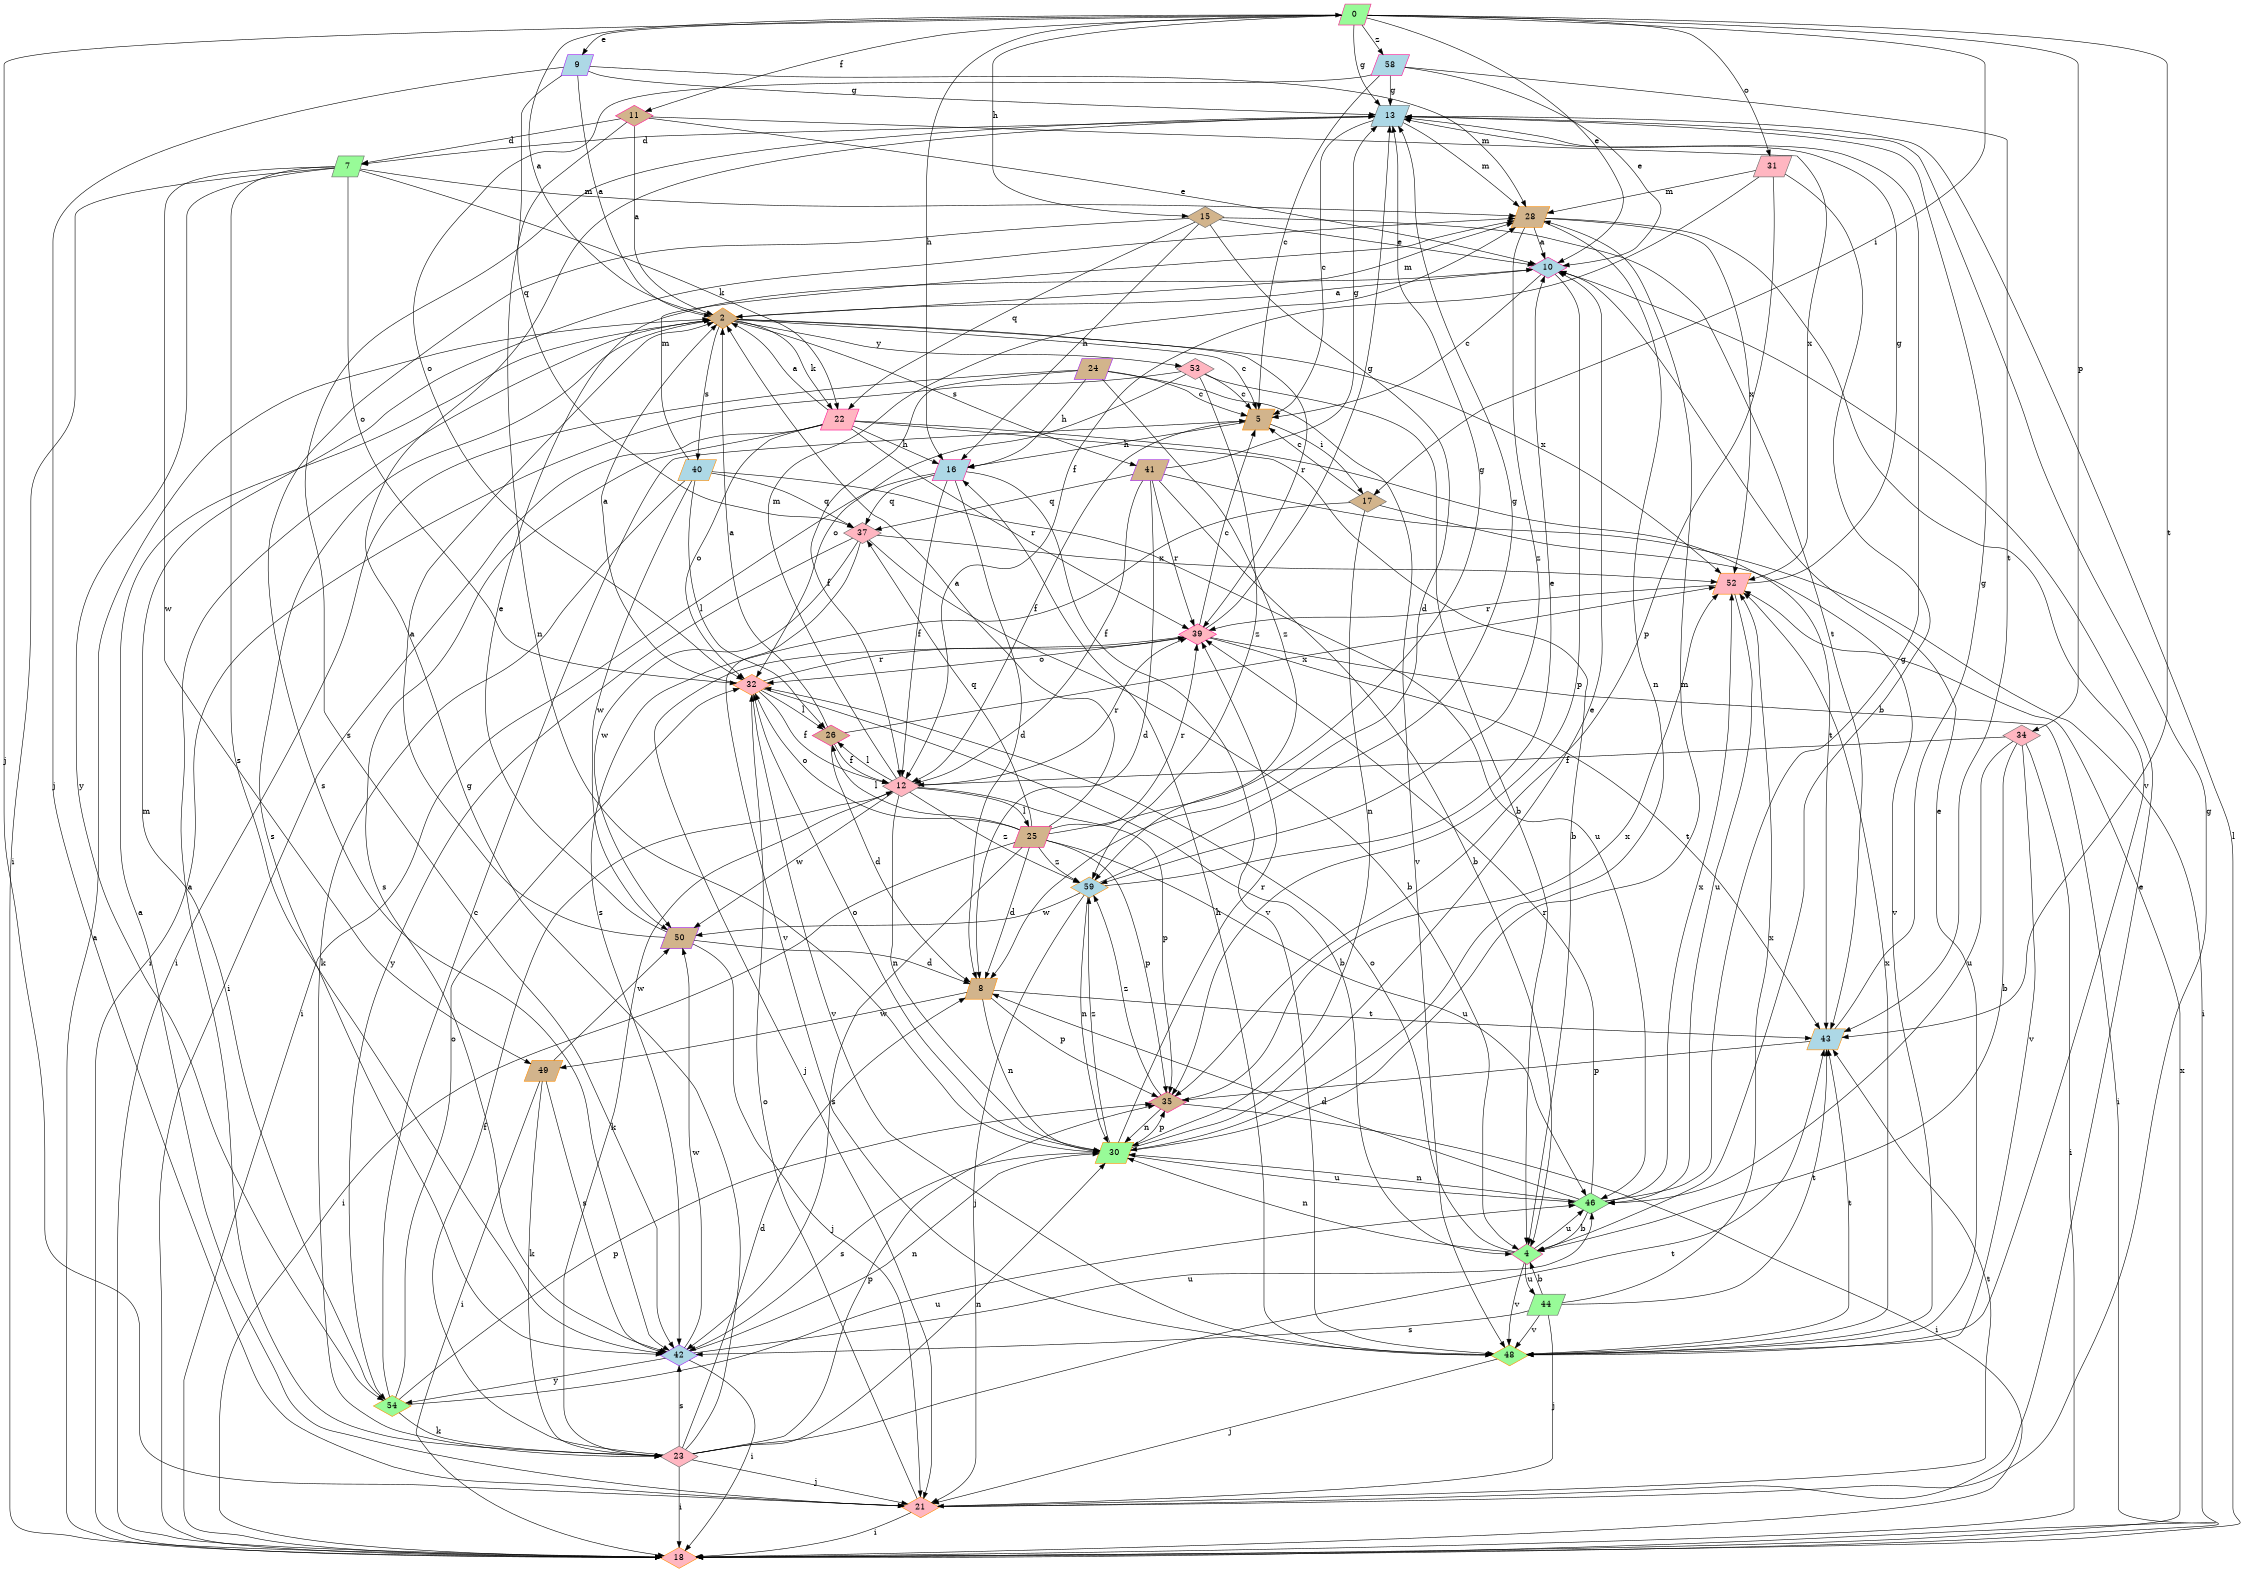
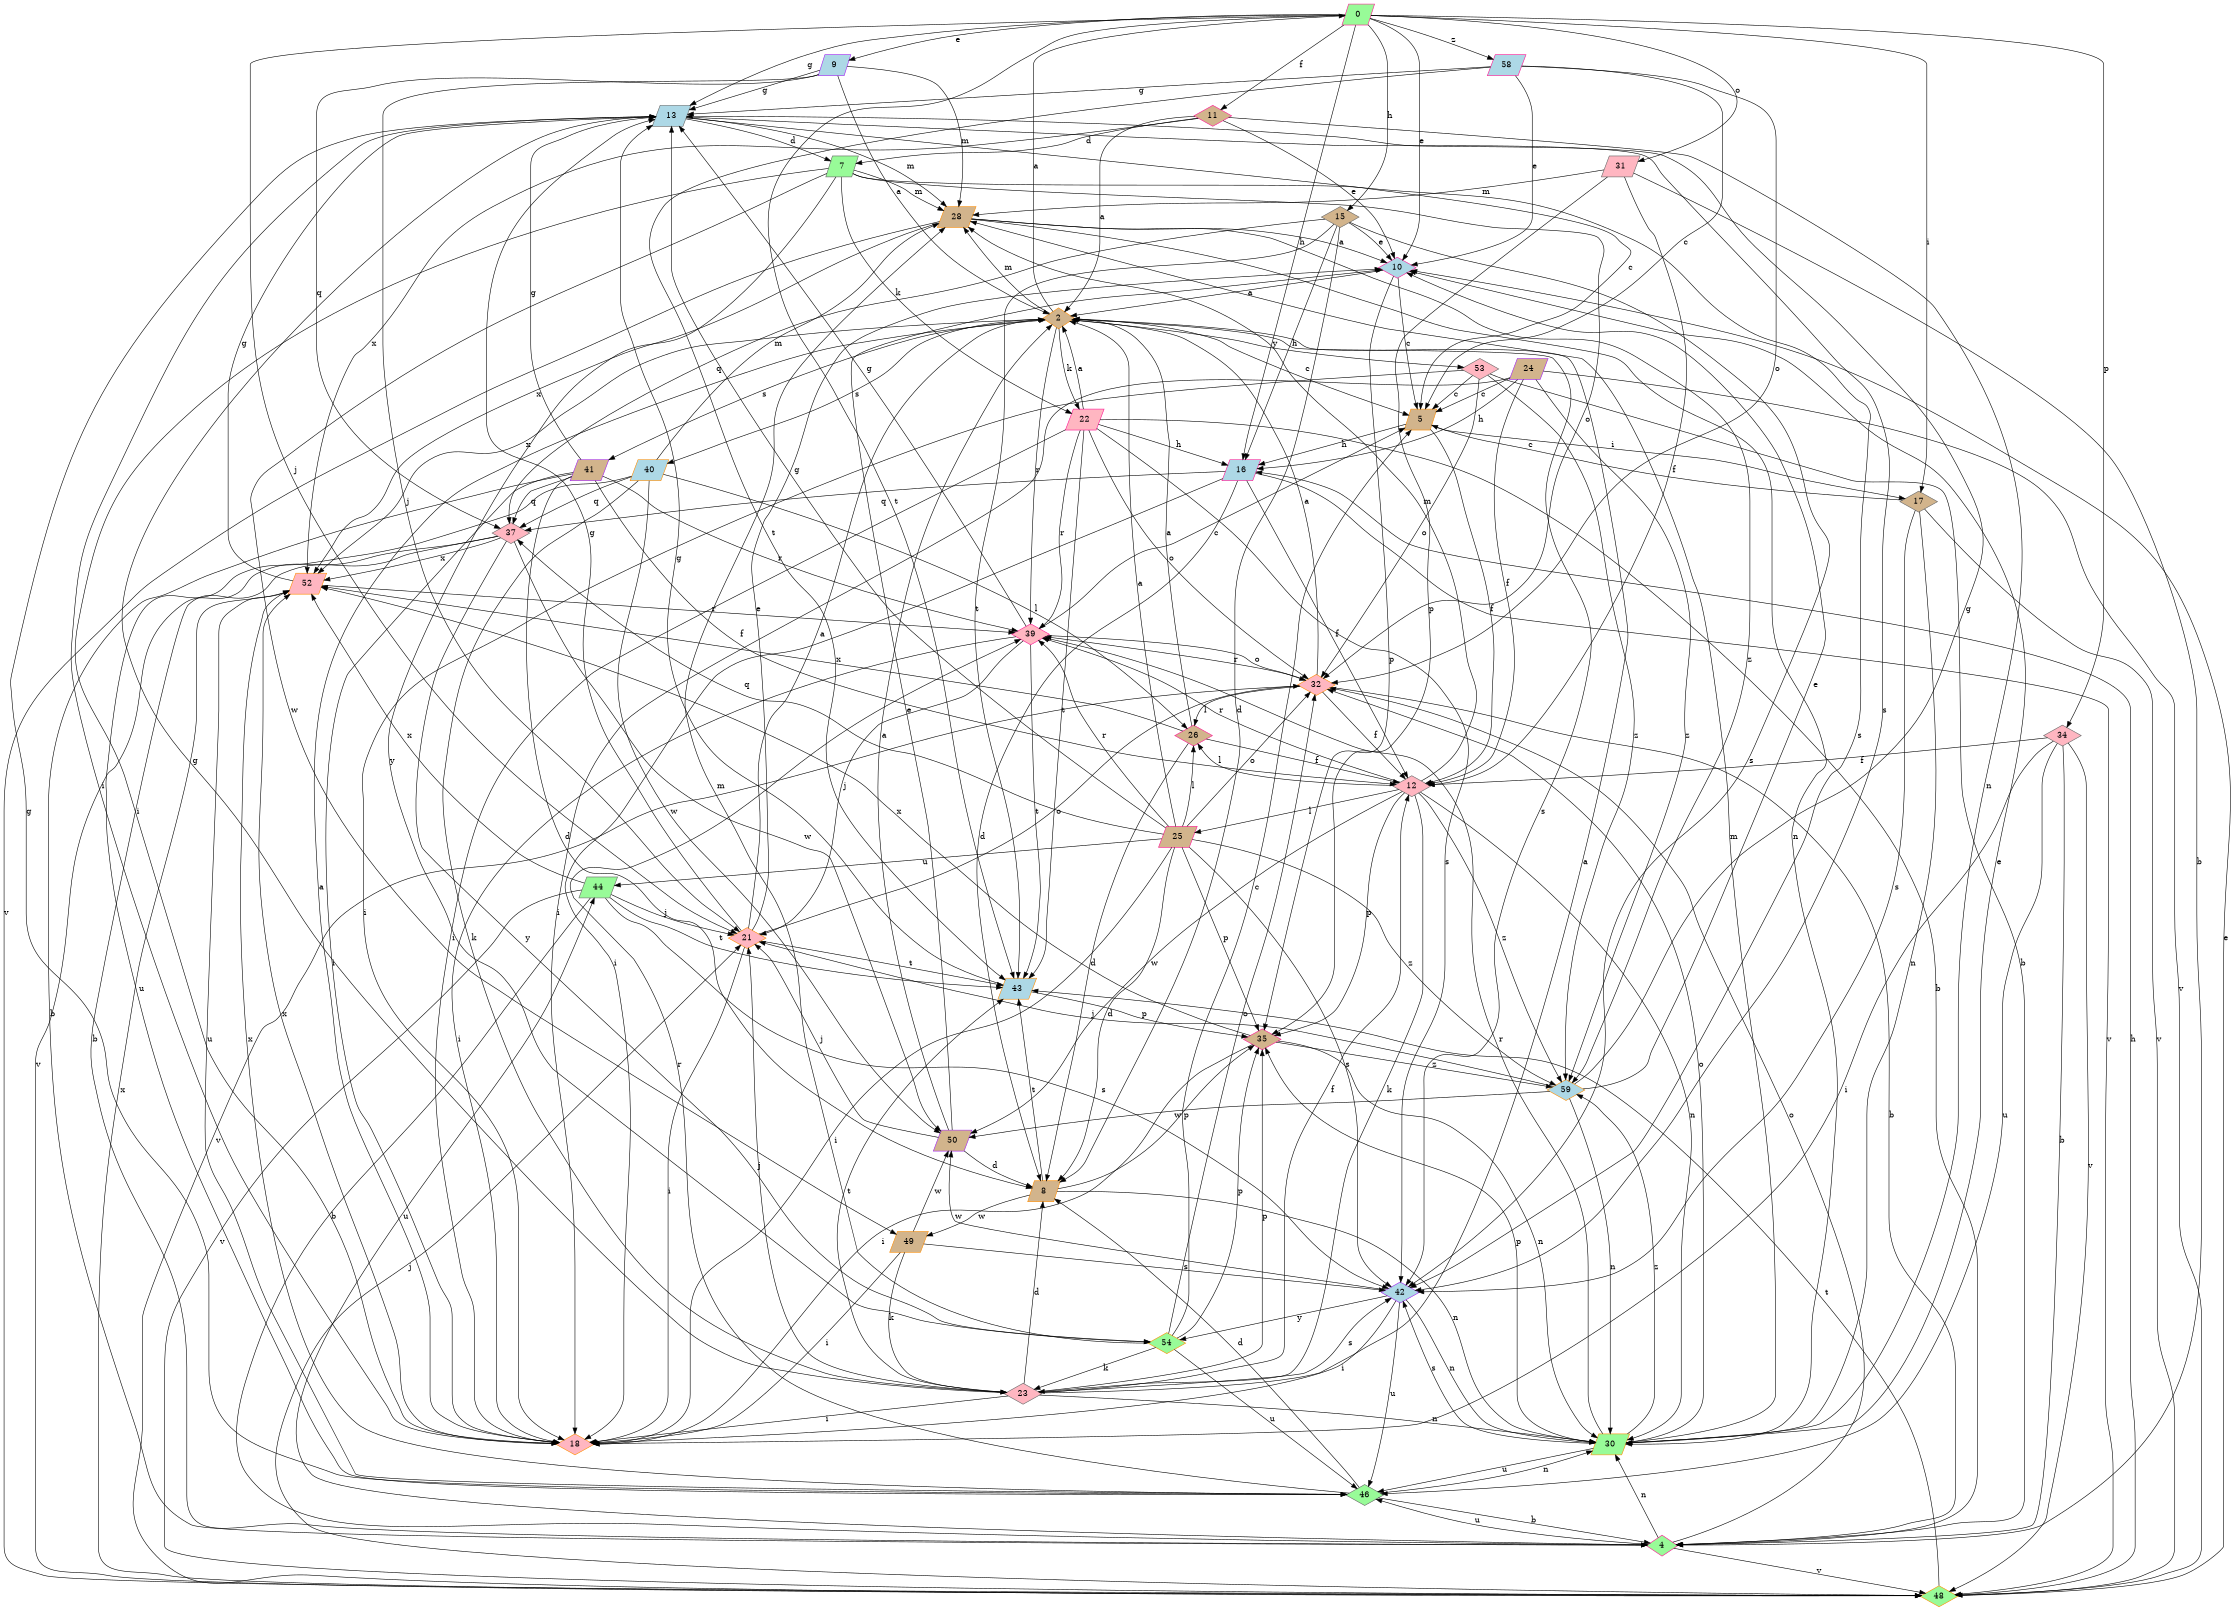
edge "15" -> "22": now "15" -> "37"
edge "13" -> "18": label "l" -> "i"
edge "25" -> "46": now "25" -> "44"
